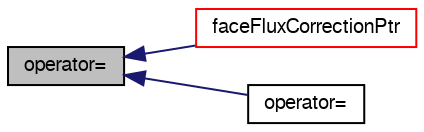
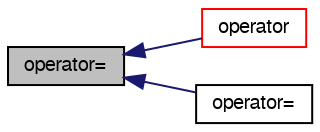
node "faceFluxCorrectionPtr": label "faceFluxCorrectionPtr" -> "operator"
